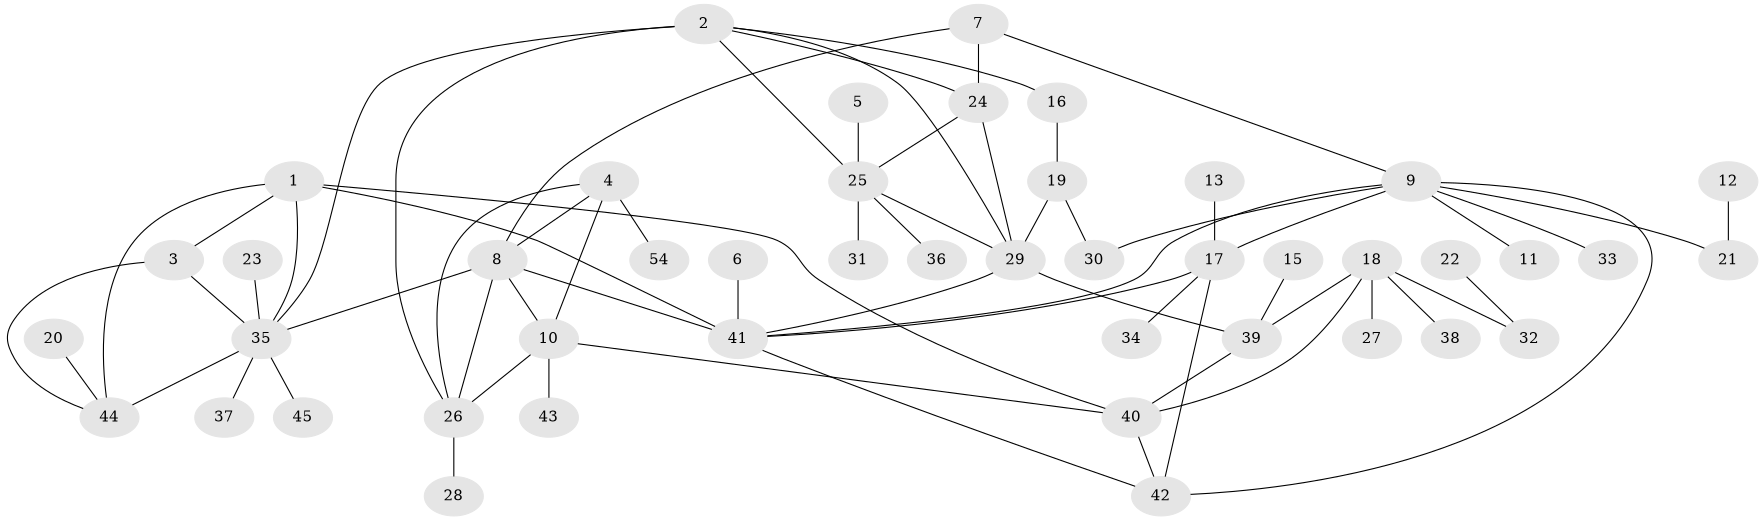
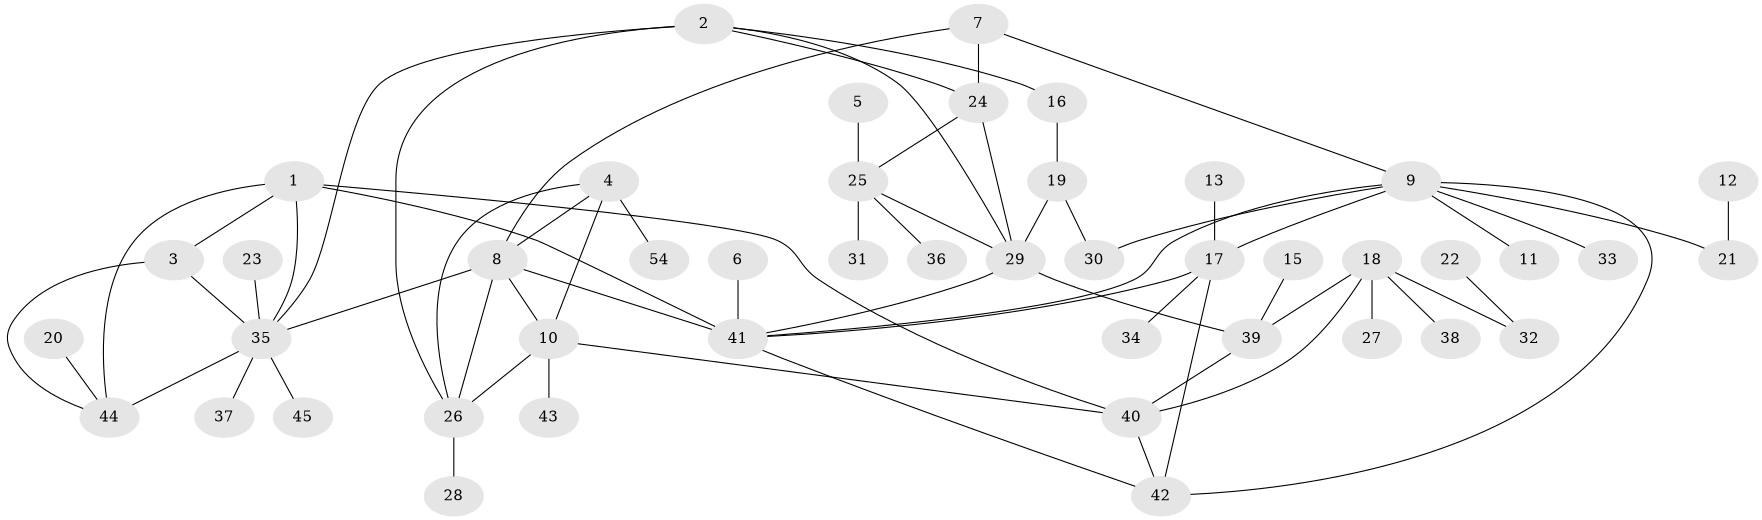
edge "2" -- "25": removed
